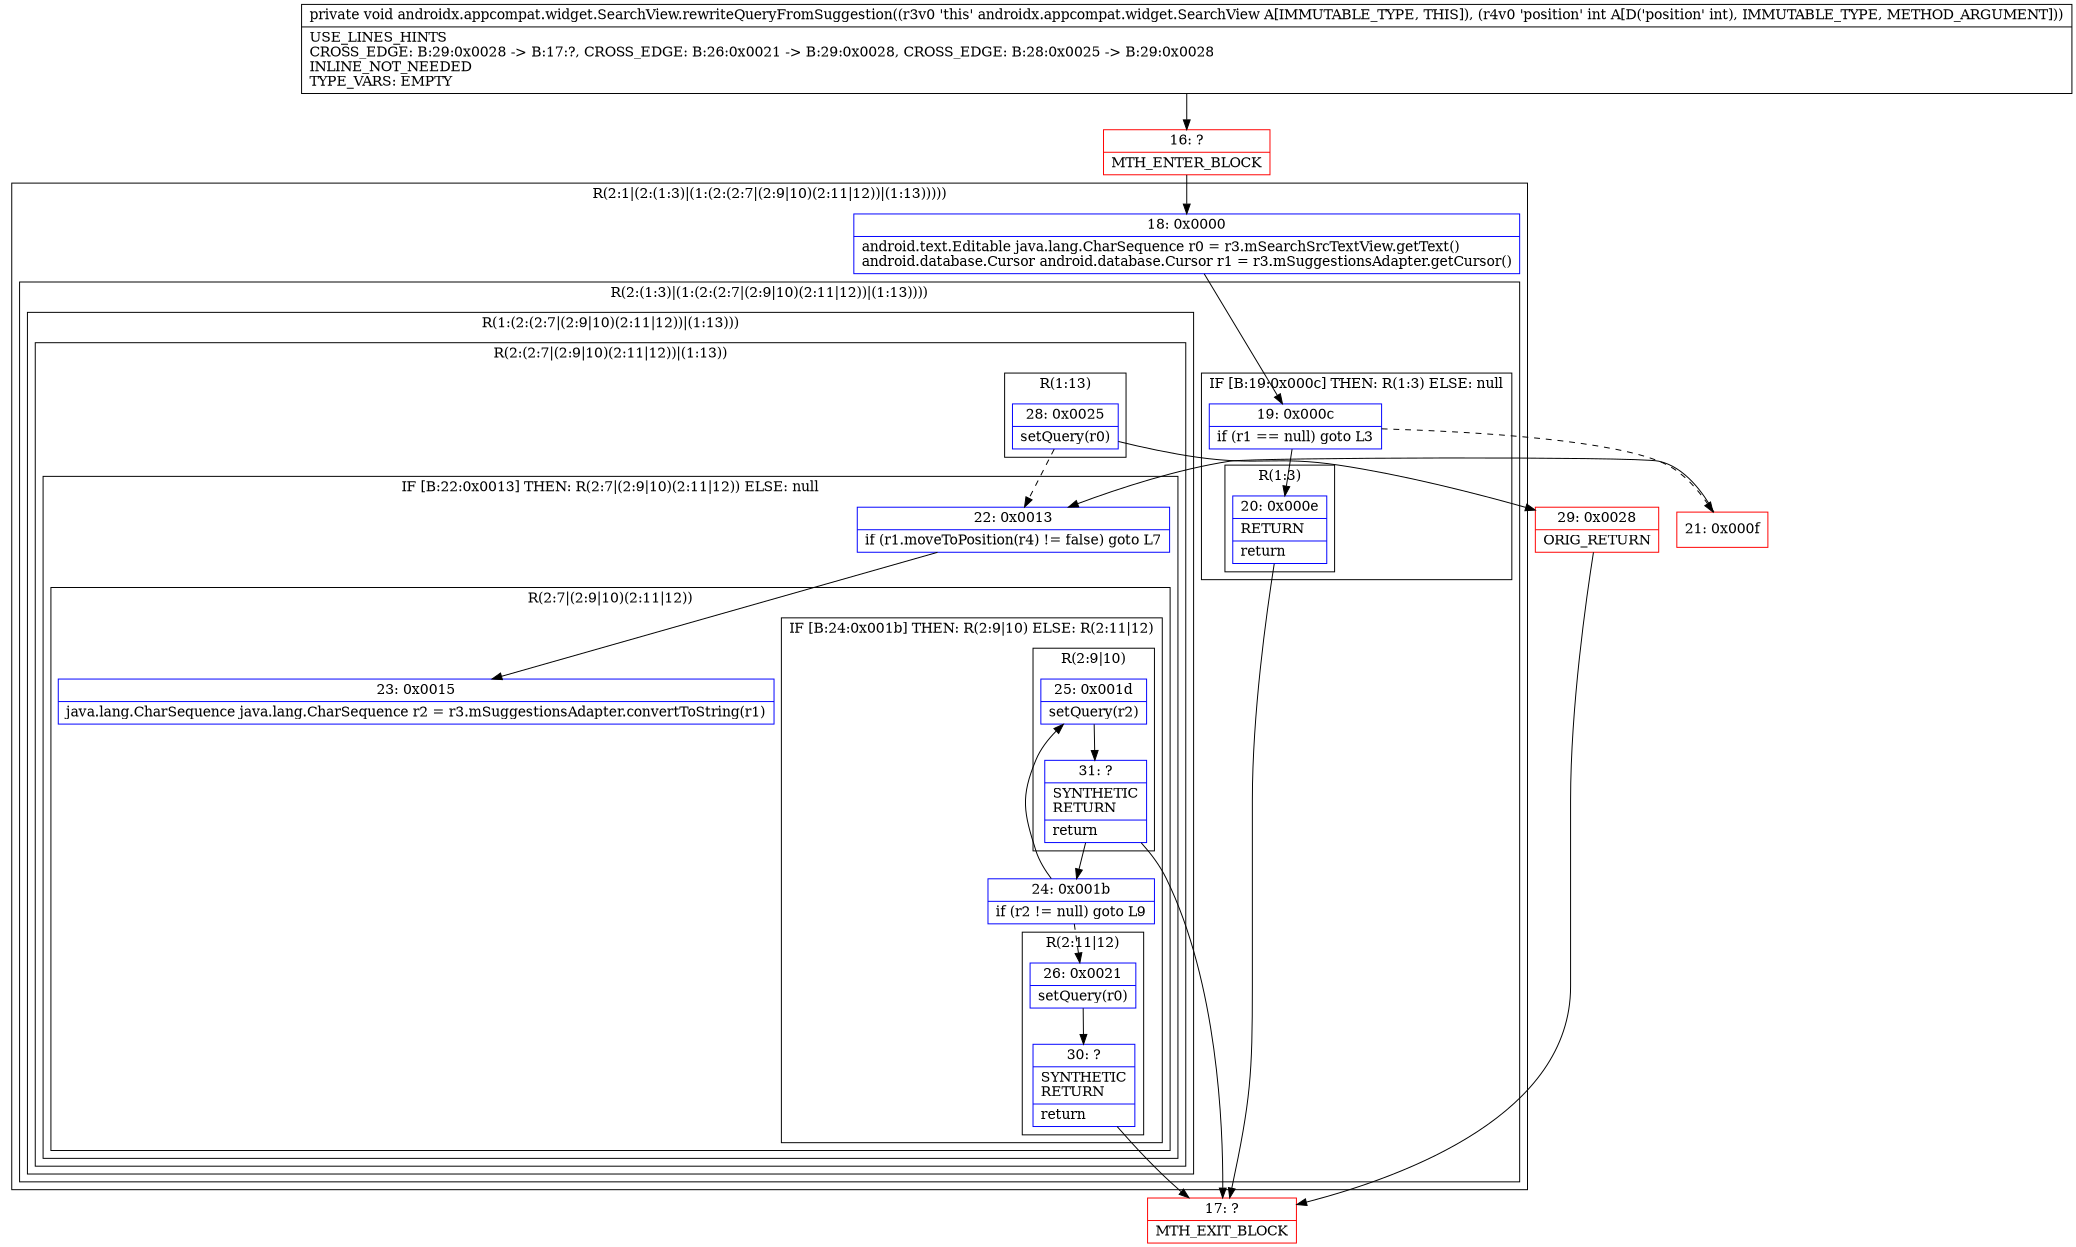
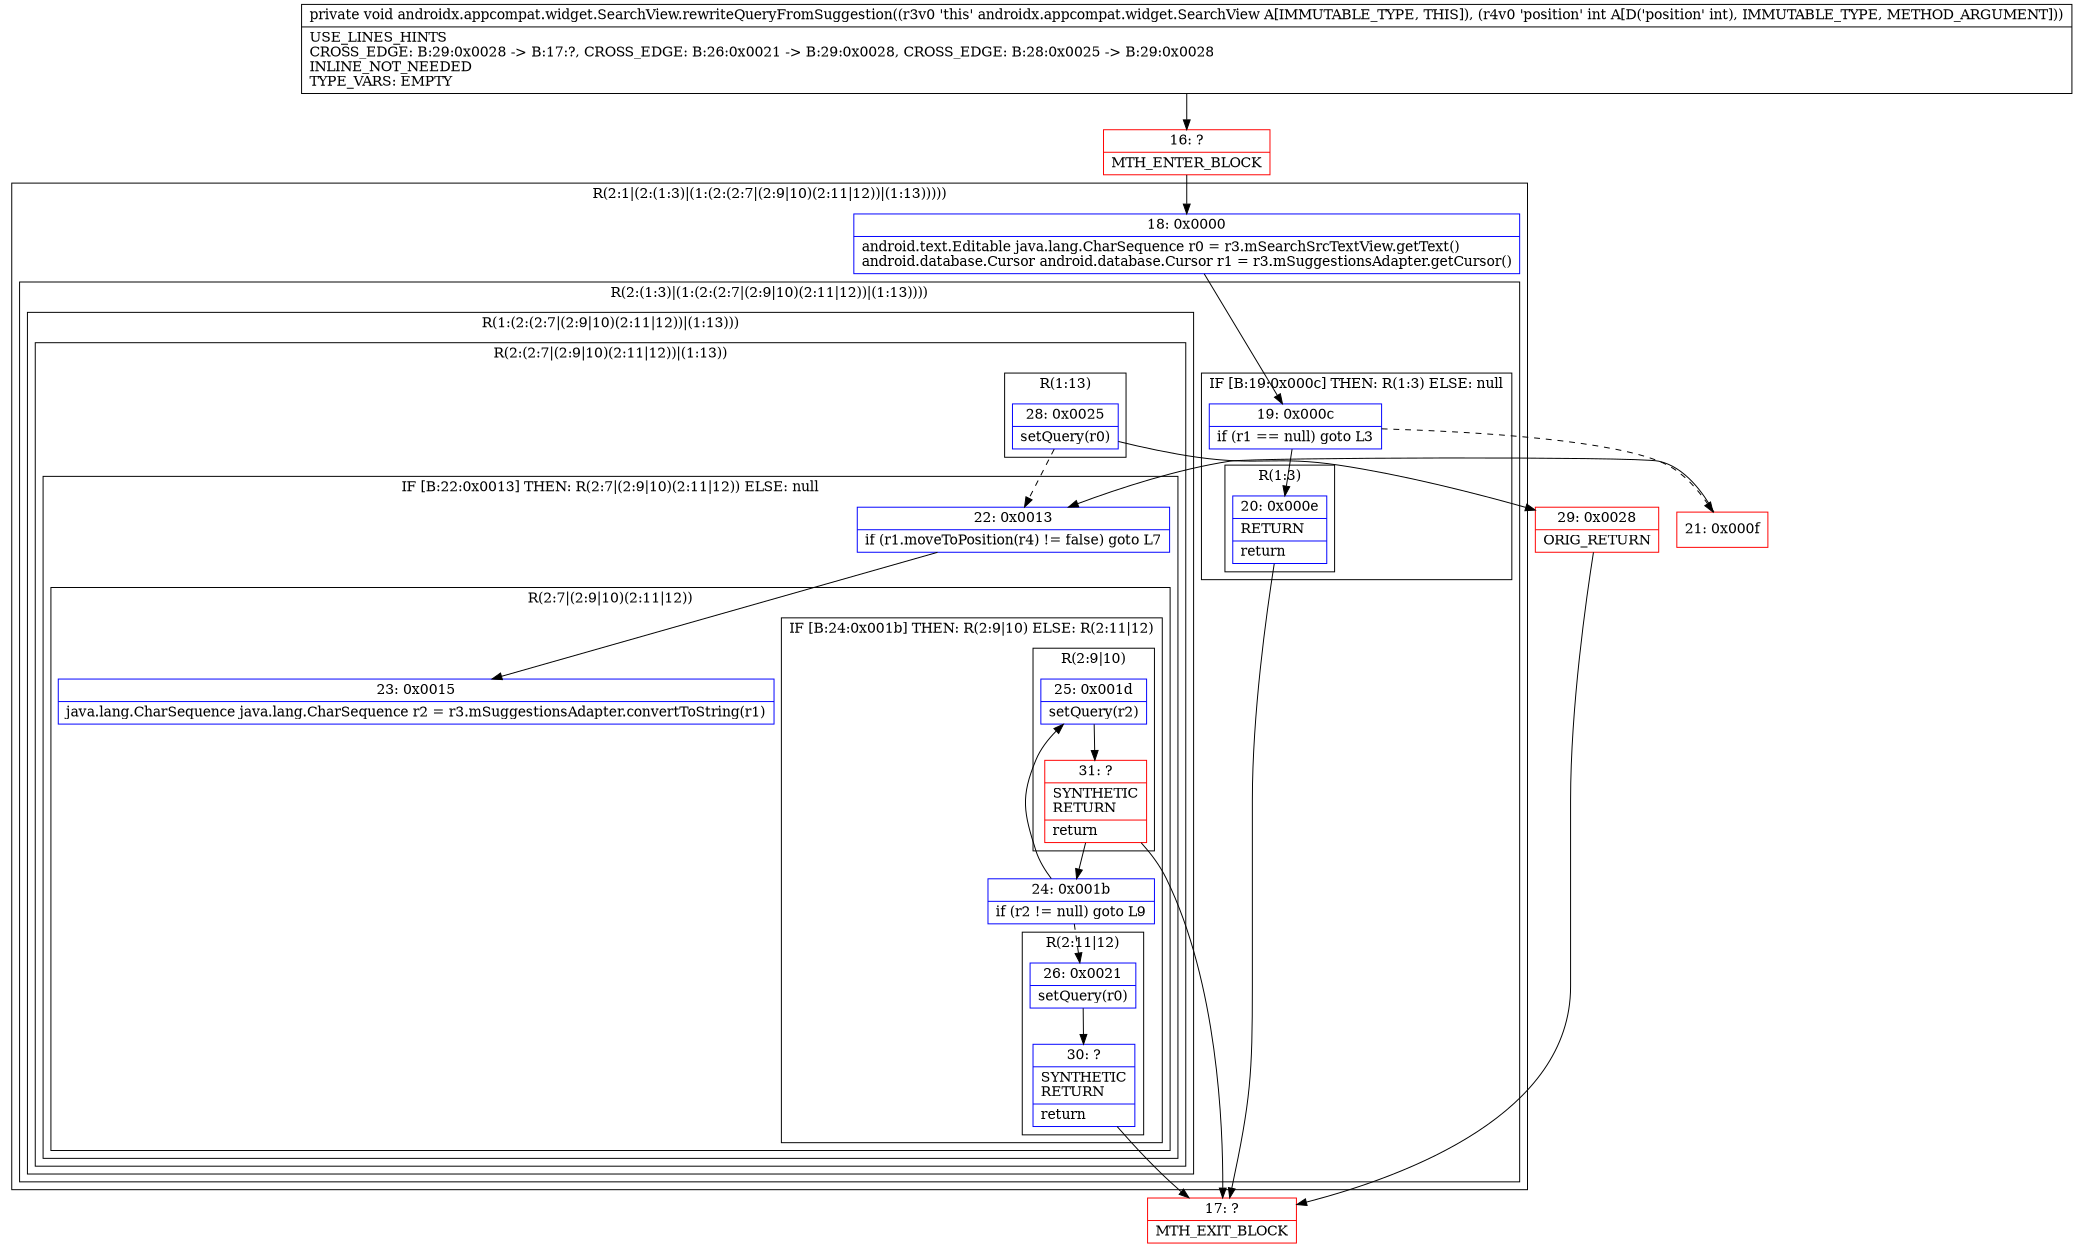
node "31: ?": color blue -> red
